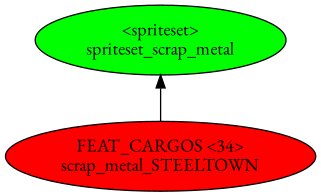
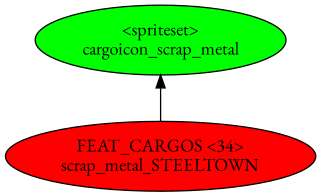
node "<spriteset> spriteset_scrap_metal": label "<spriteset> spriteset_scrap_metal" -> "<spriteset> cargoicon_scrap_metal"
